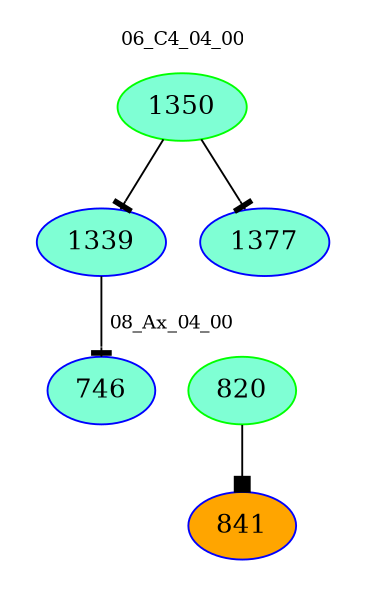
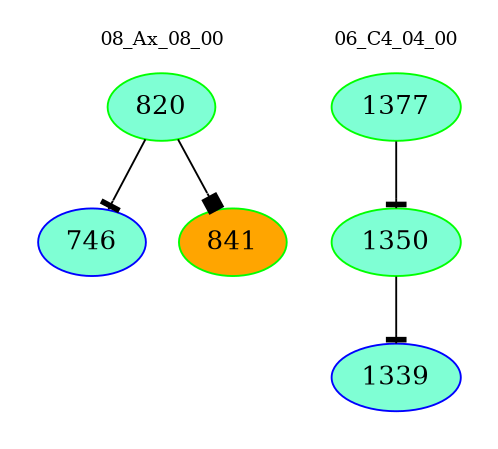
edge "1350" -> "1377": reversed
node "1377": color blue -> green
edge "1339" -> "746": now "820" -> "746"
cluster "08_Ax_04_00": label "08_Ax_04_00" -> "08_Ax_08_00"
node "841": color blue -> green
